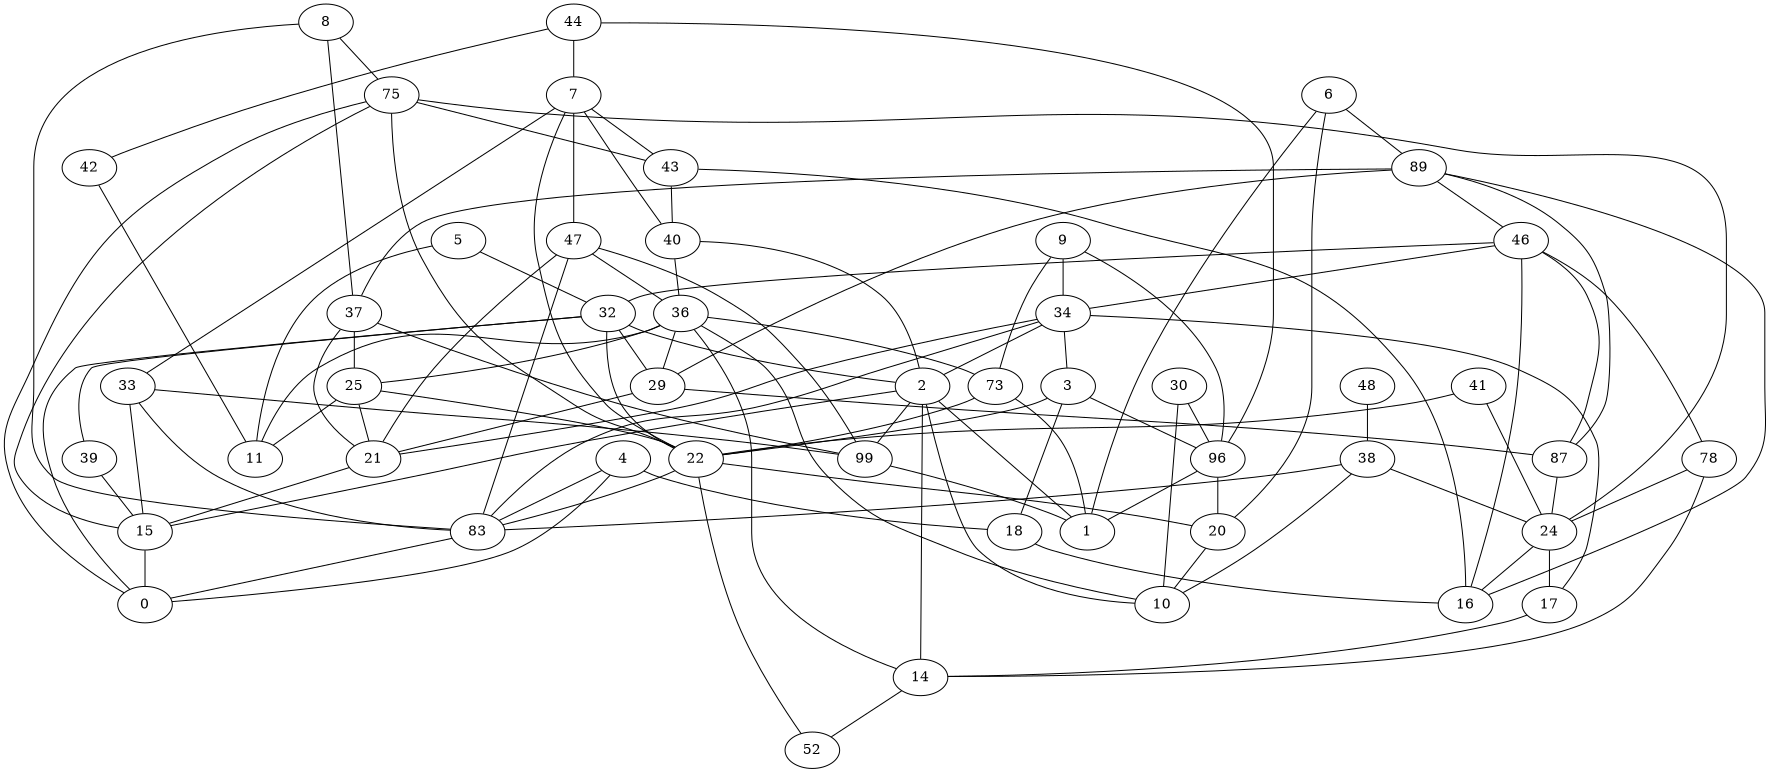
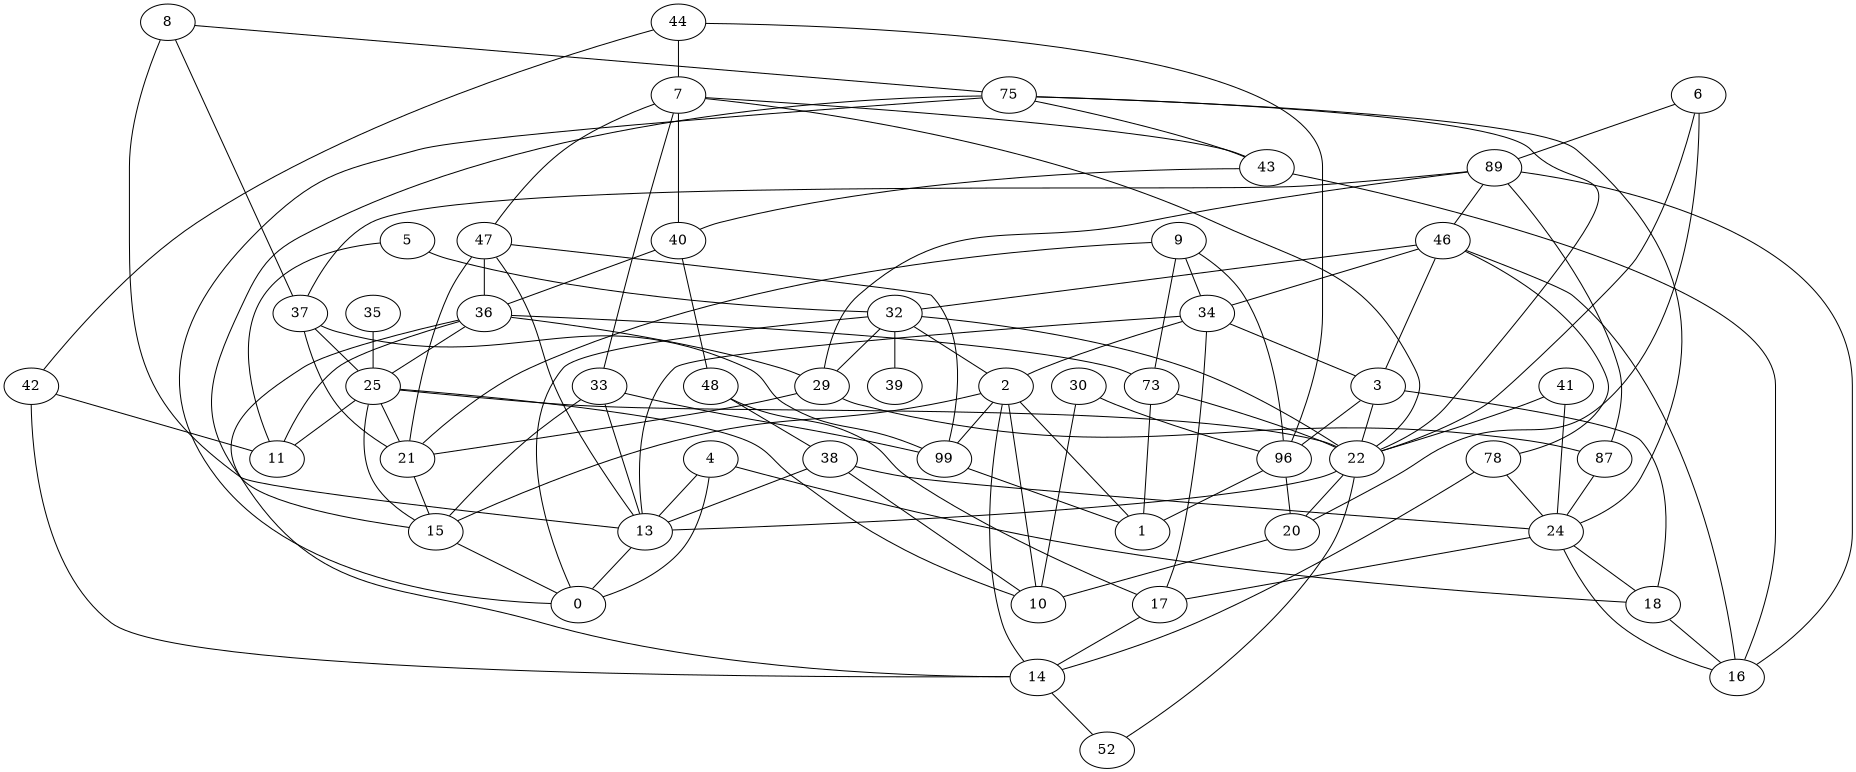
edge "40" -- "2": now "40" -- "48"
edge "6" -- "1": now "6" -- "22"
node "35": added
edge "46" -- "87": now "46" -- "3"
edge "34" -- "21": now "9" -- "21"
edge "39" -- "15": now "25" -- "15"
edge "48" -- "17": added
edge "36" -- "10": now "25" -- "10"
node "83": label "83" -> "13"
edge "24" -- "18": added
edge "42" -- "14": added
